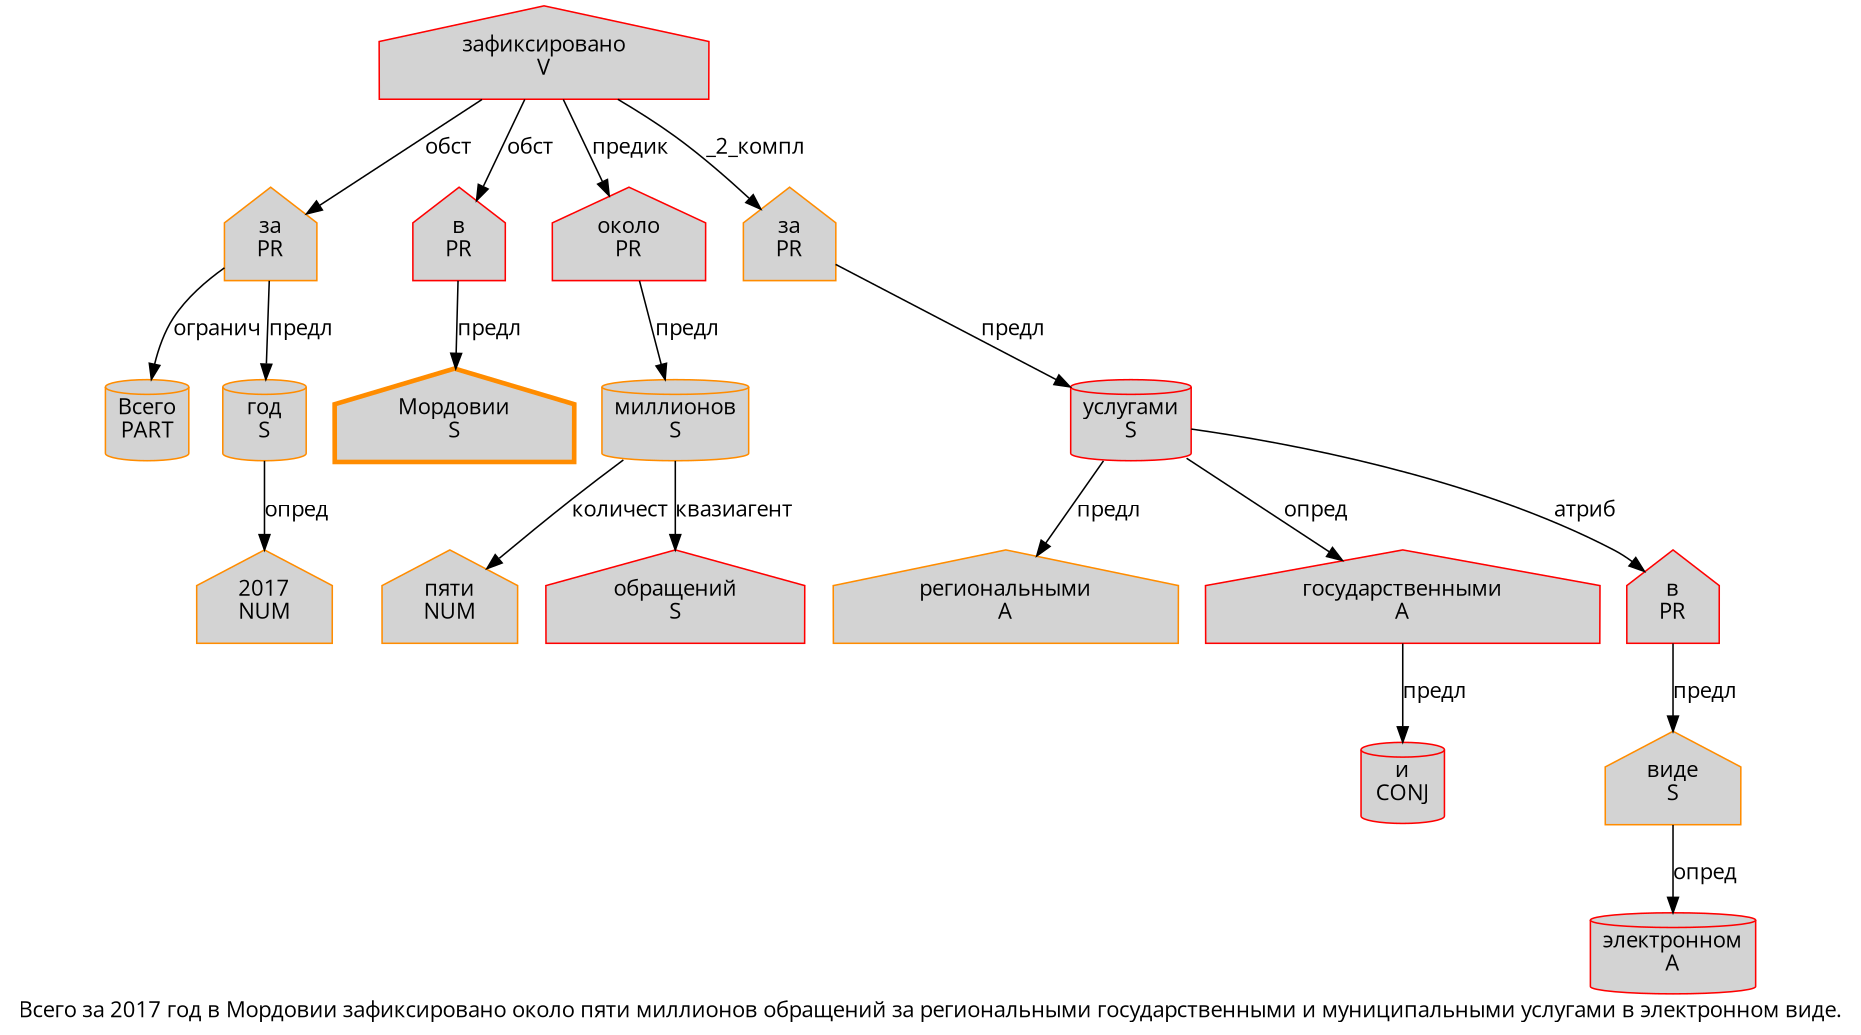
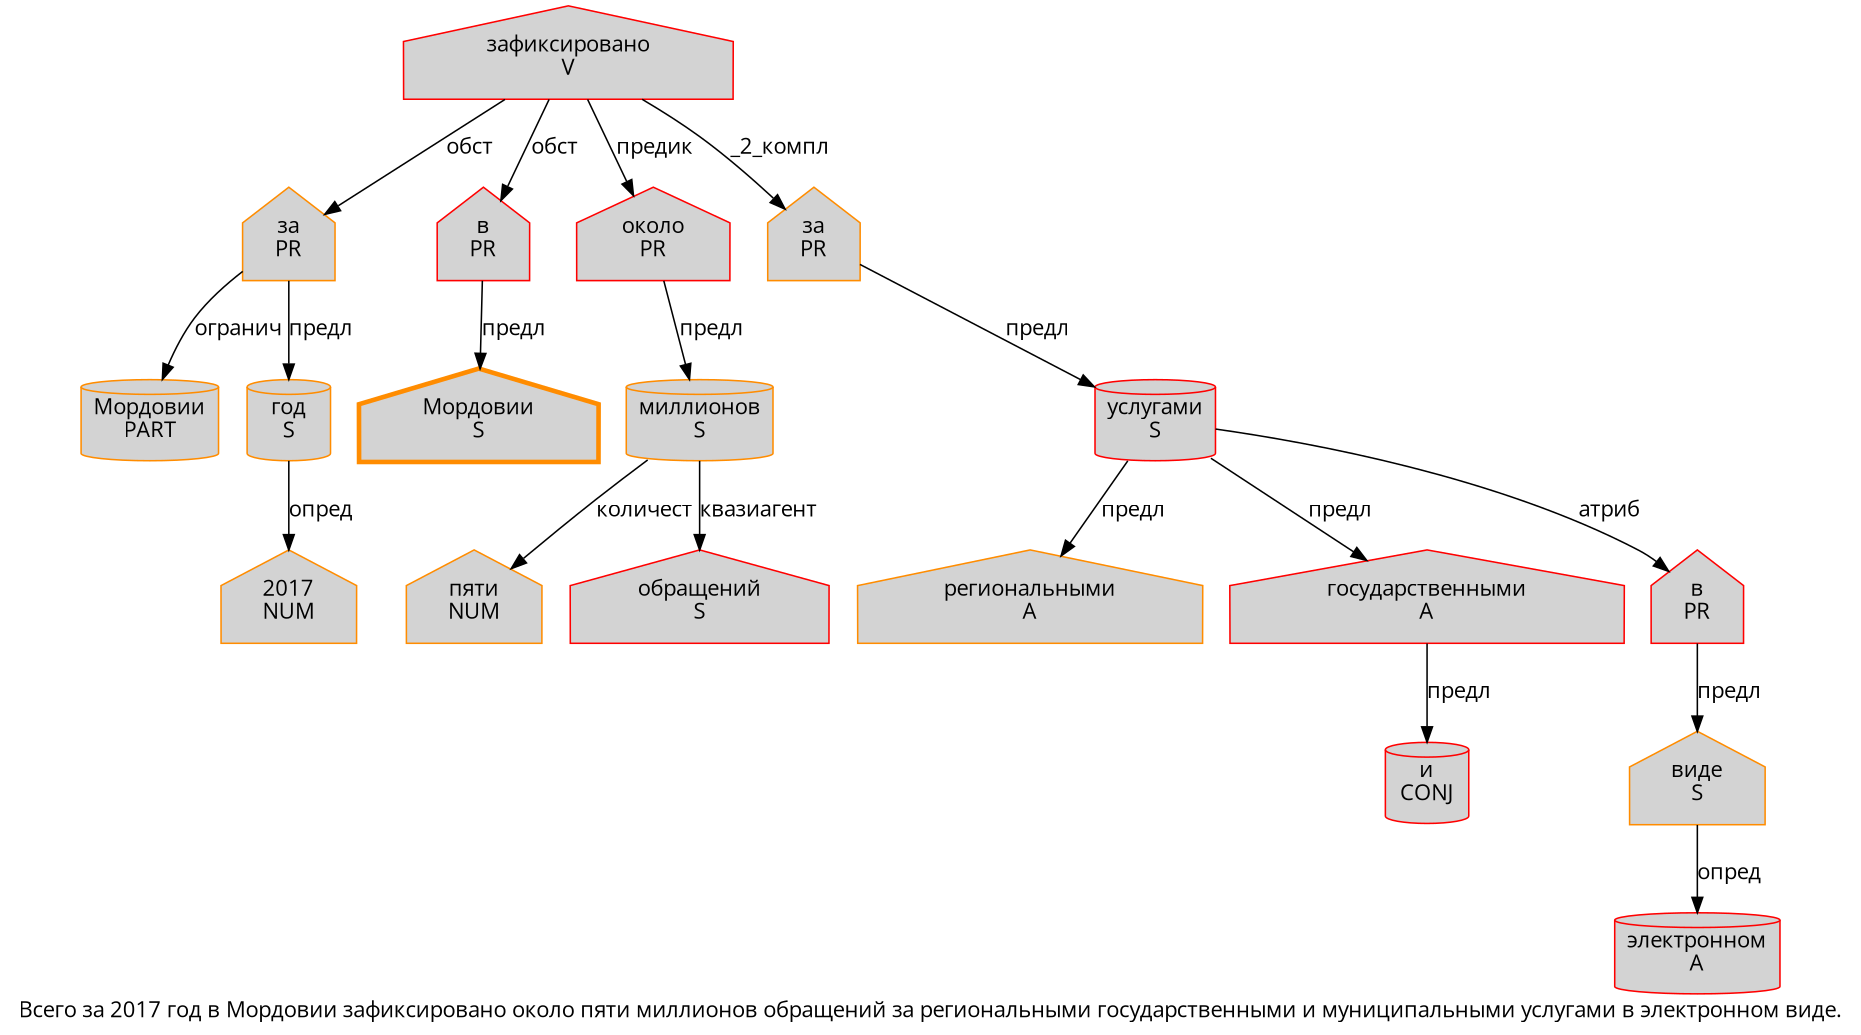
node "Всего PART": label "Всего PART" -> "Мордовии PART"
edge "услугами S" -> "государственными A": label "опред" -> "предл"
